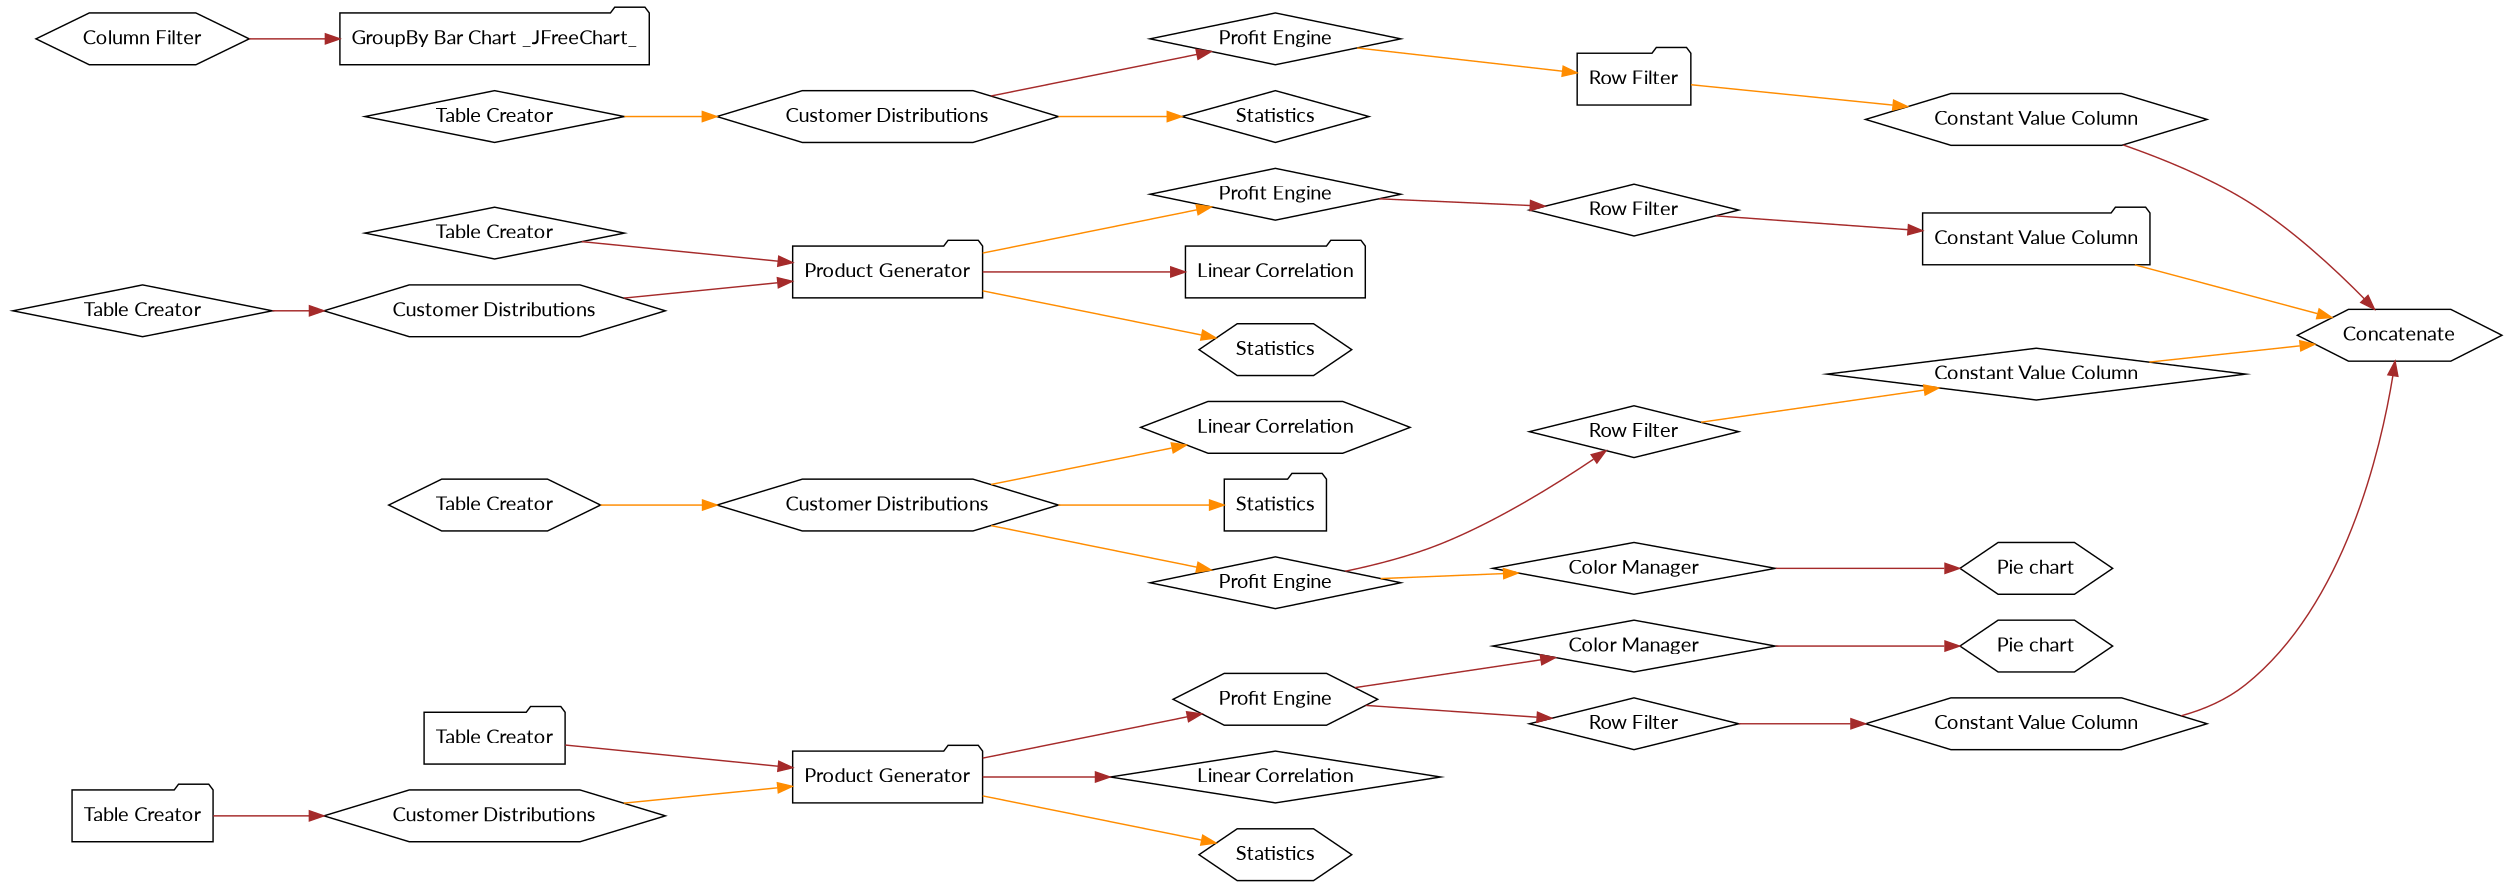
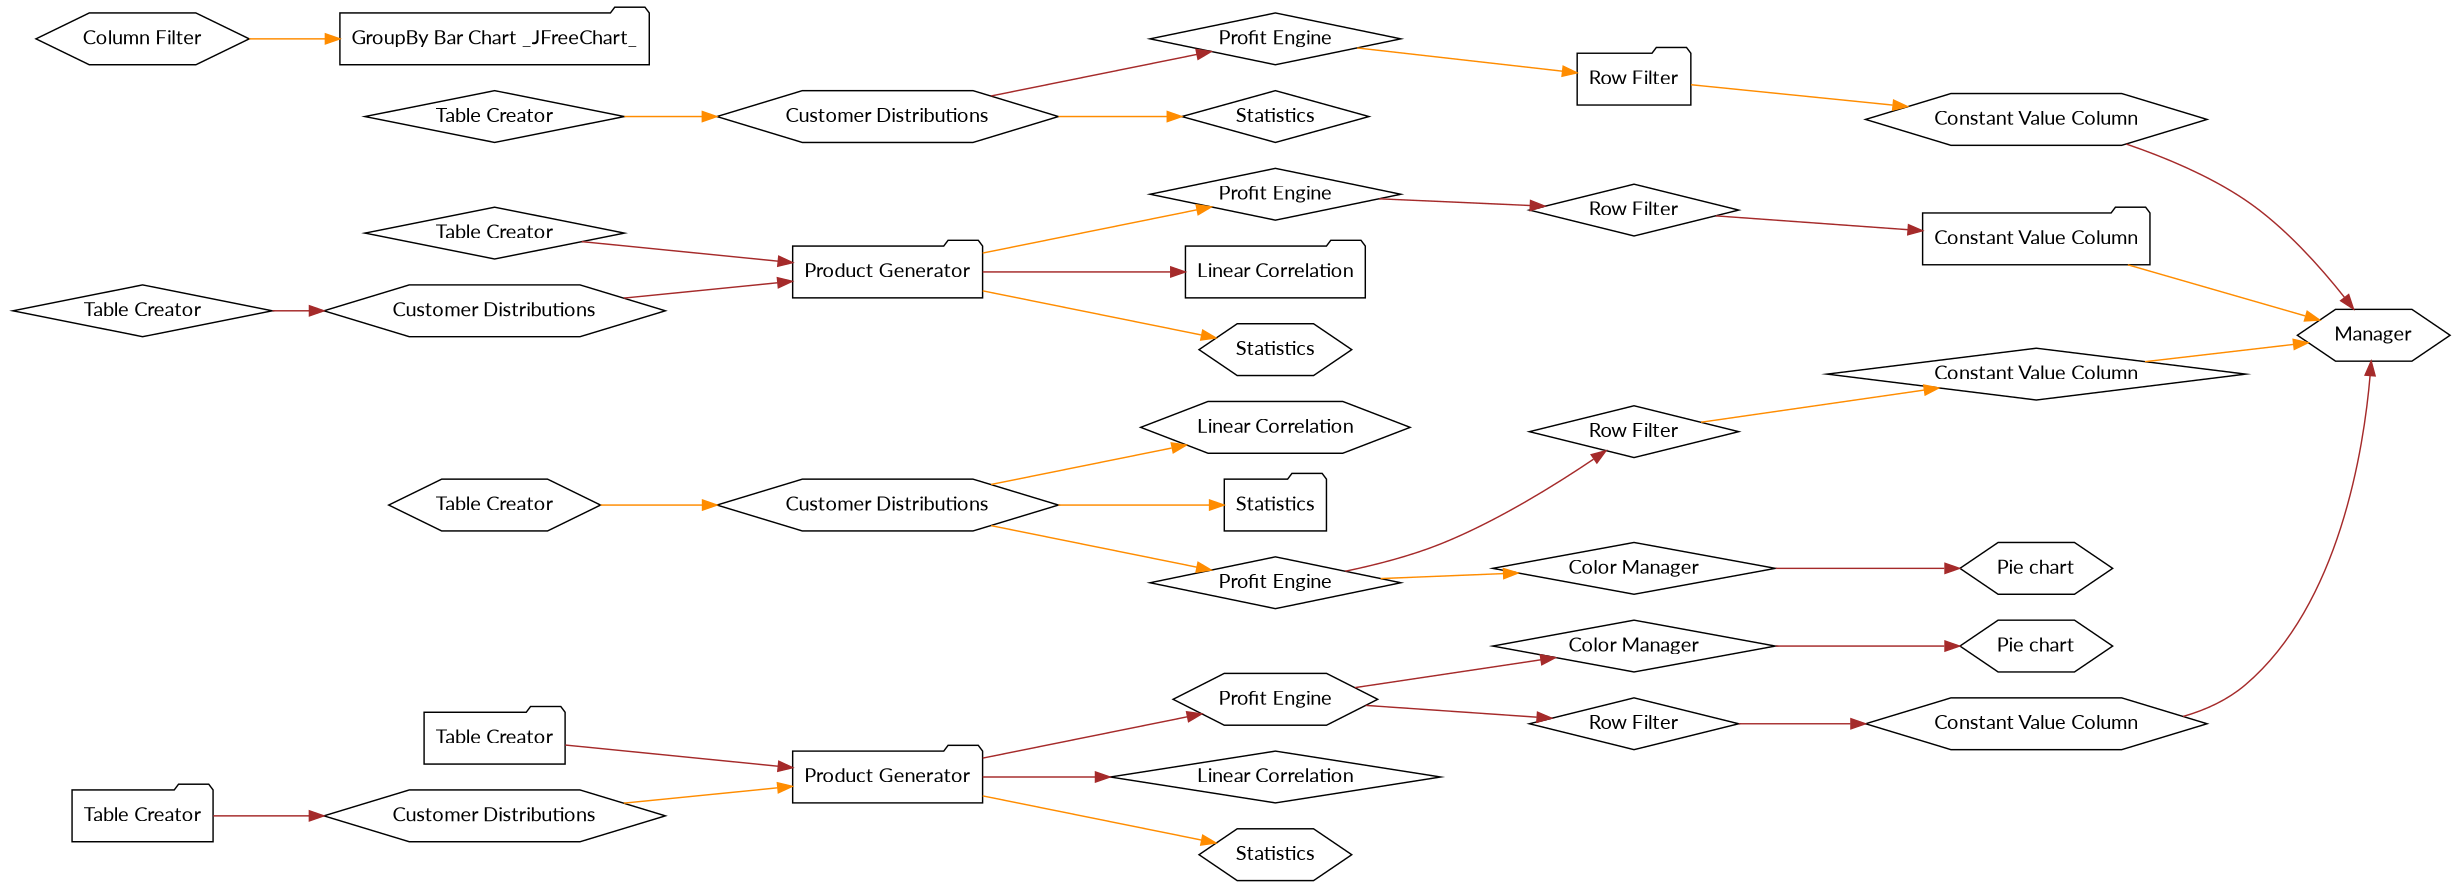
edge "Column Filter" -> "GroupBy Bar Chart _JFreeChart_": color brown -> darkorange
node "Concatenate": label "Concatenate" -> "Manager"
